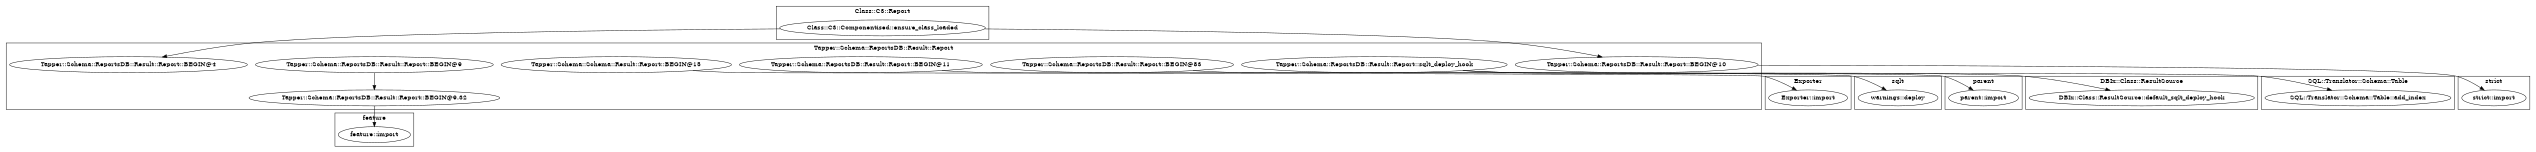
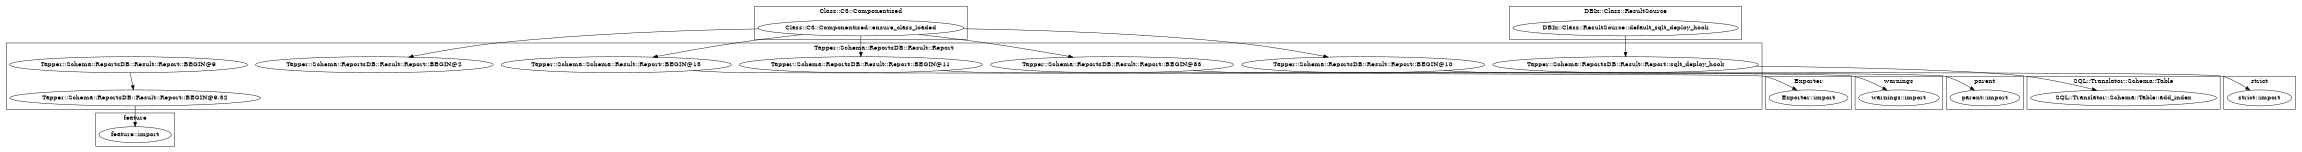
cluster "Class::C3::Report": label "Class::C3::Report" -> "Class::C3::Componentised"
edge "Class::C3::Componentised::ensure_class_loaded" -> "Tapper::Schema::Schema::Result::Report::BEGIN@15": added
edge "Class::C3::Componentised::ensure_class_loaded" -> "Tapper::Schema::ReportsDB::Result::Report::BEGIN@11": added
edge "Class::C3::Componentised::ensure_class_loaded" -> "Tapper::Schema::ReportsDB::Result::Report::BEGIN@83": added
node "Tapper::Schema::ReportsDB::Result::Report::BEGIN@4": label "Tapper::Schema::ReportsDB::Result::Report::BEGIN@4" -> "Tapper::Schema::ReportsDB::Result::Report::BEGIN@2"
edge "Tapper::Schema::ReportsDB::Result::Report::sqlt_deploy_hook" -> "DBIx::Class::ResultSource::default_sqlt_deploy_hook": reversed
cluster "sqlt": label "sqlt" -> "warnings"
node "warnings::deploy": label "warnings::deploy" -> "warnings::import"
